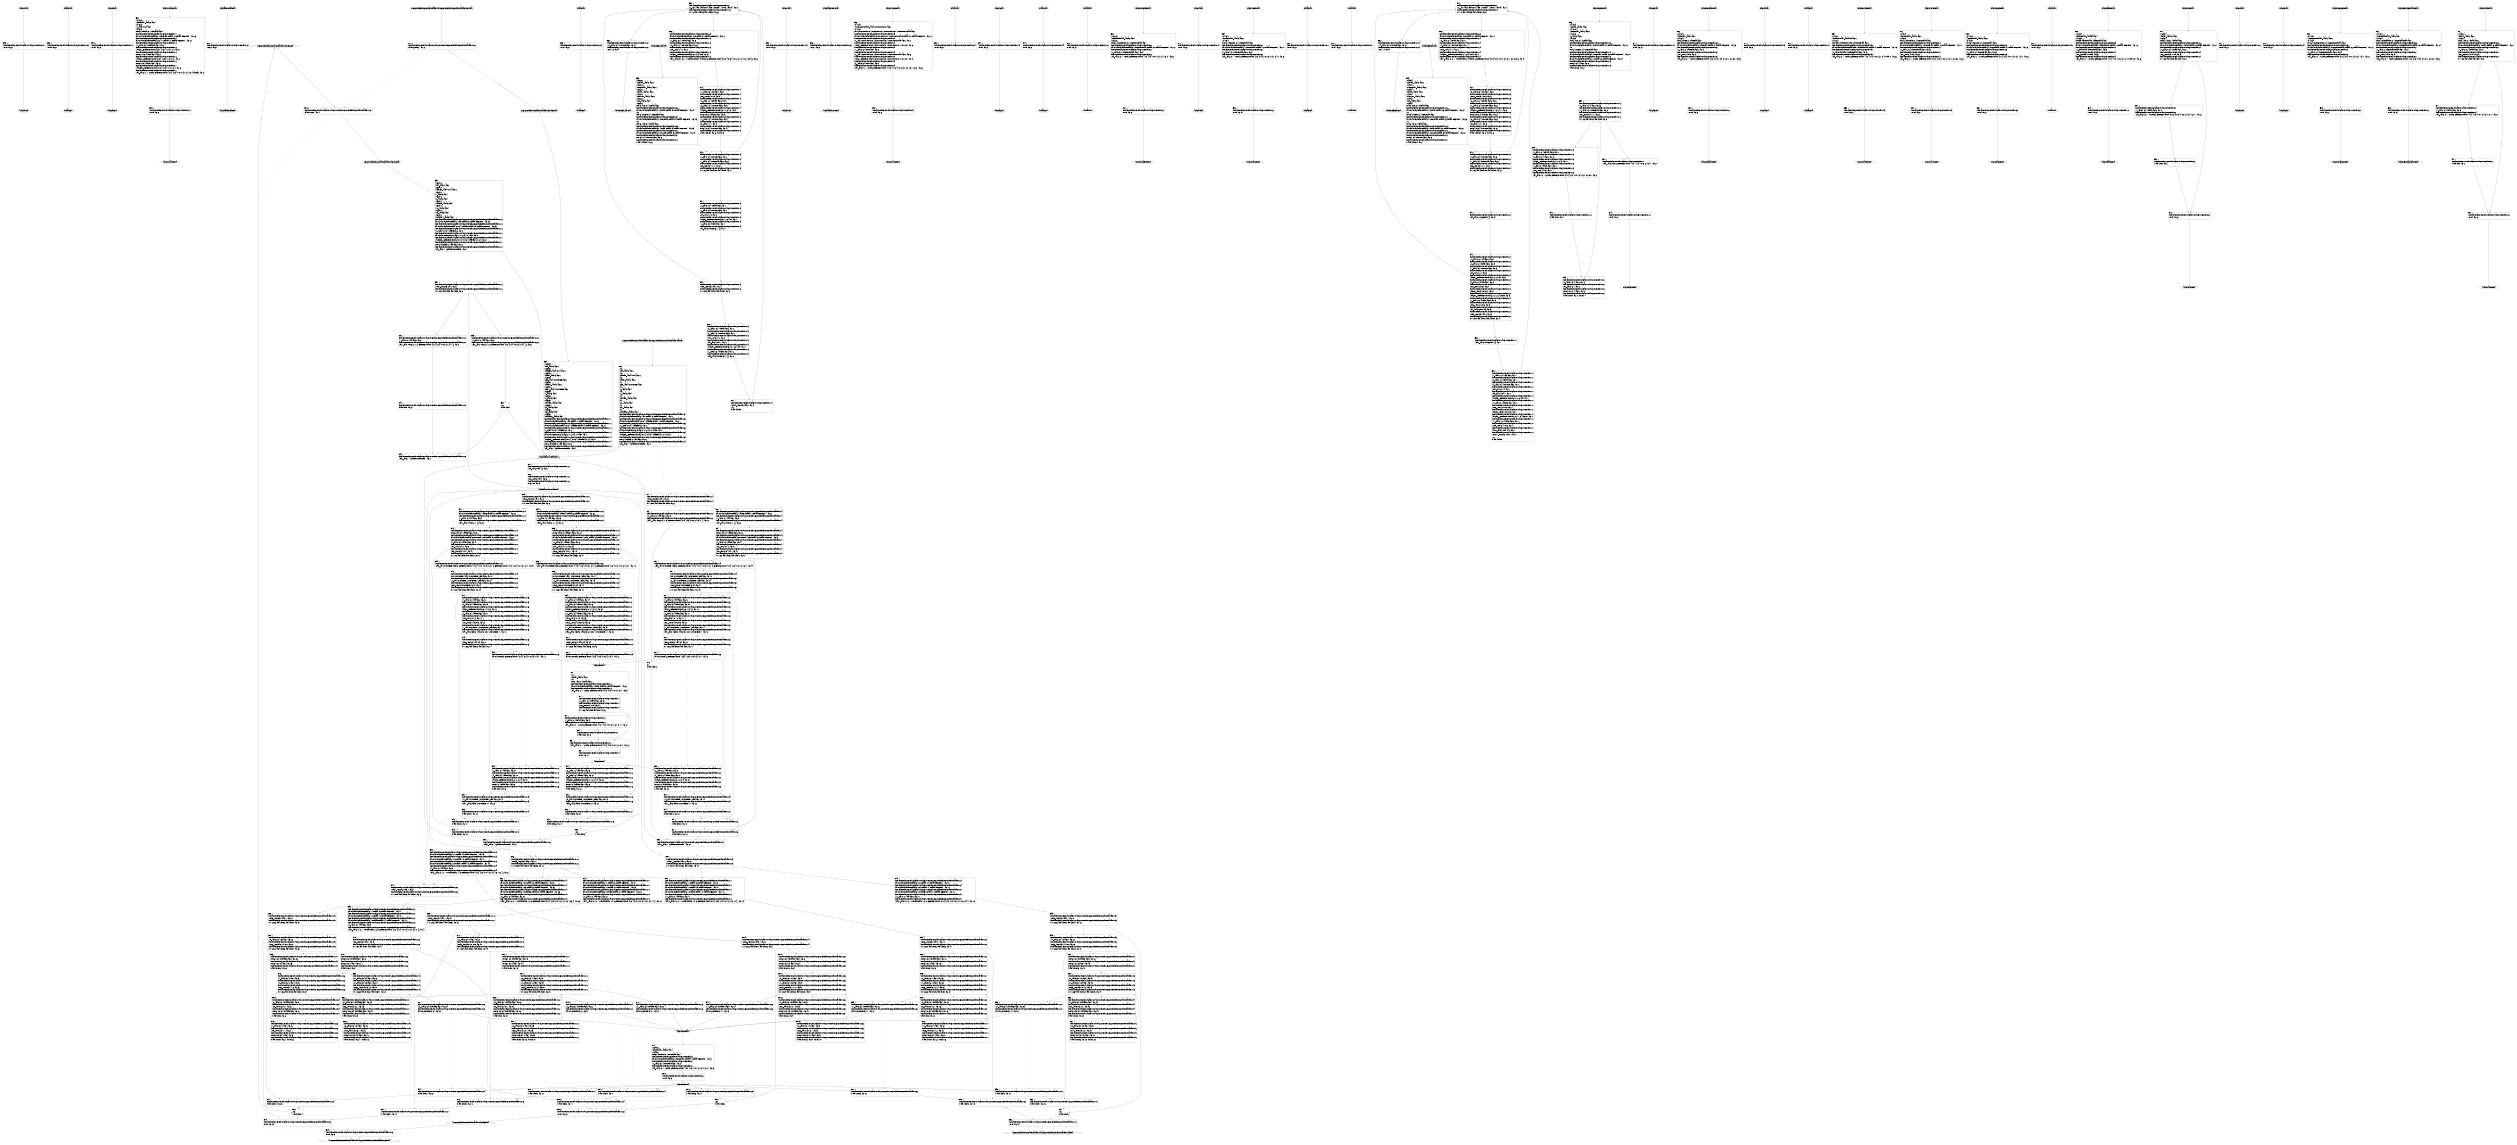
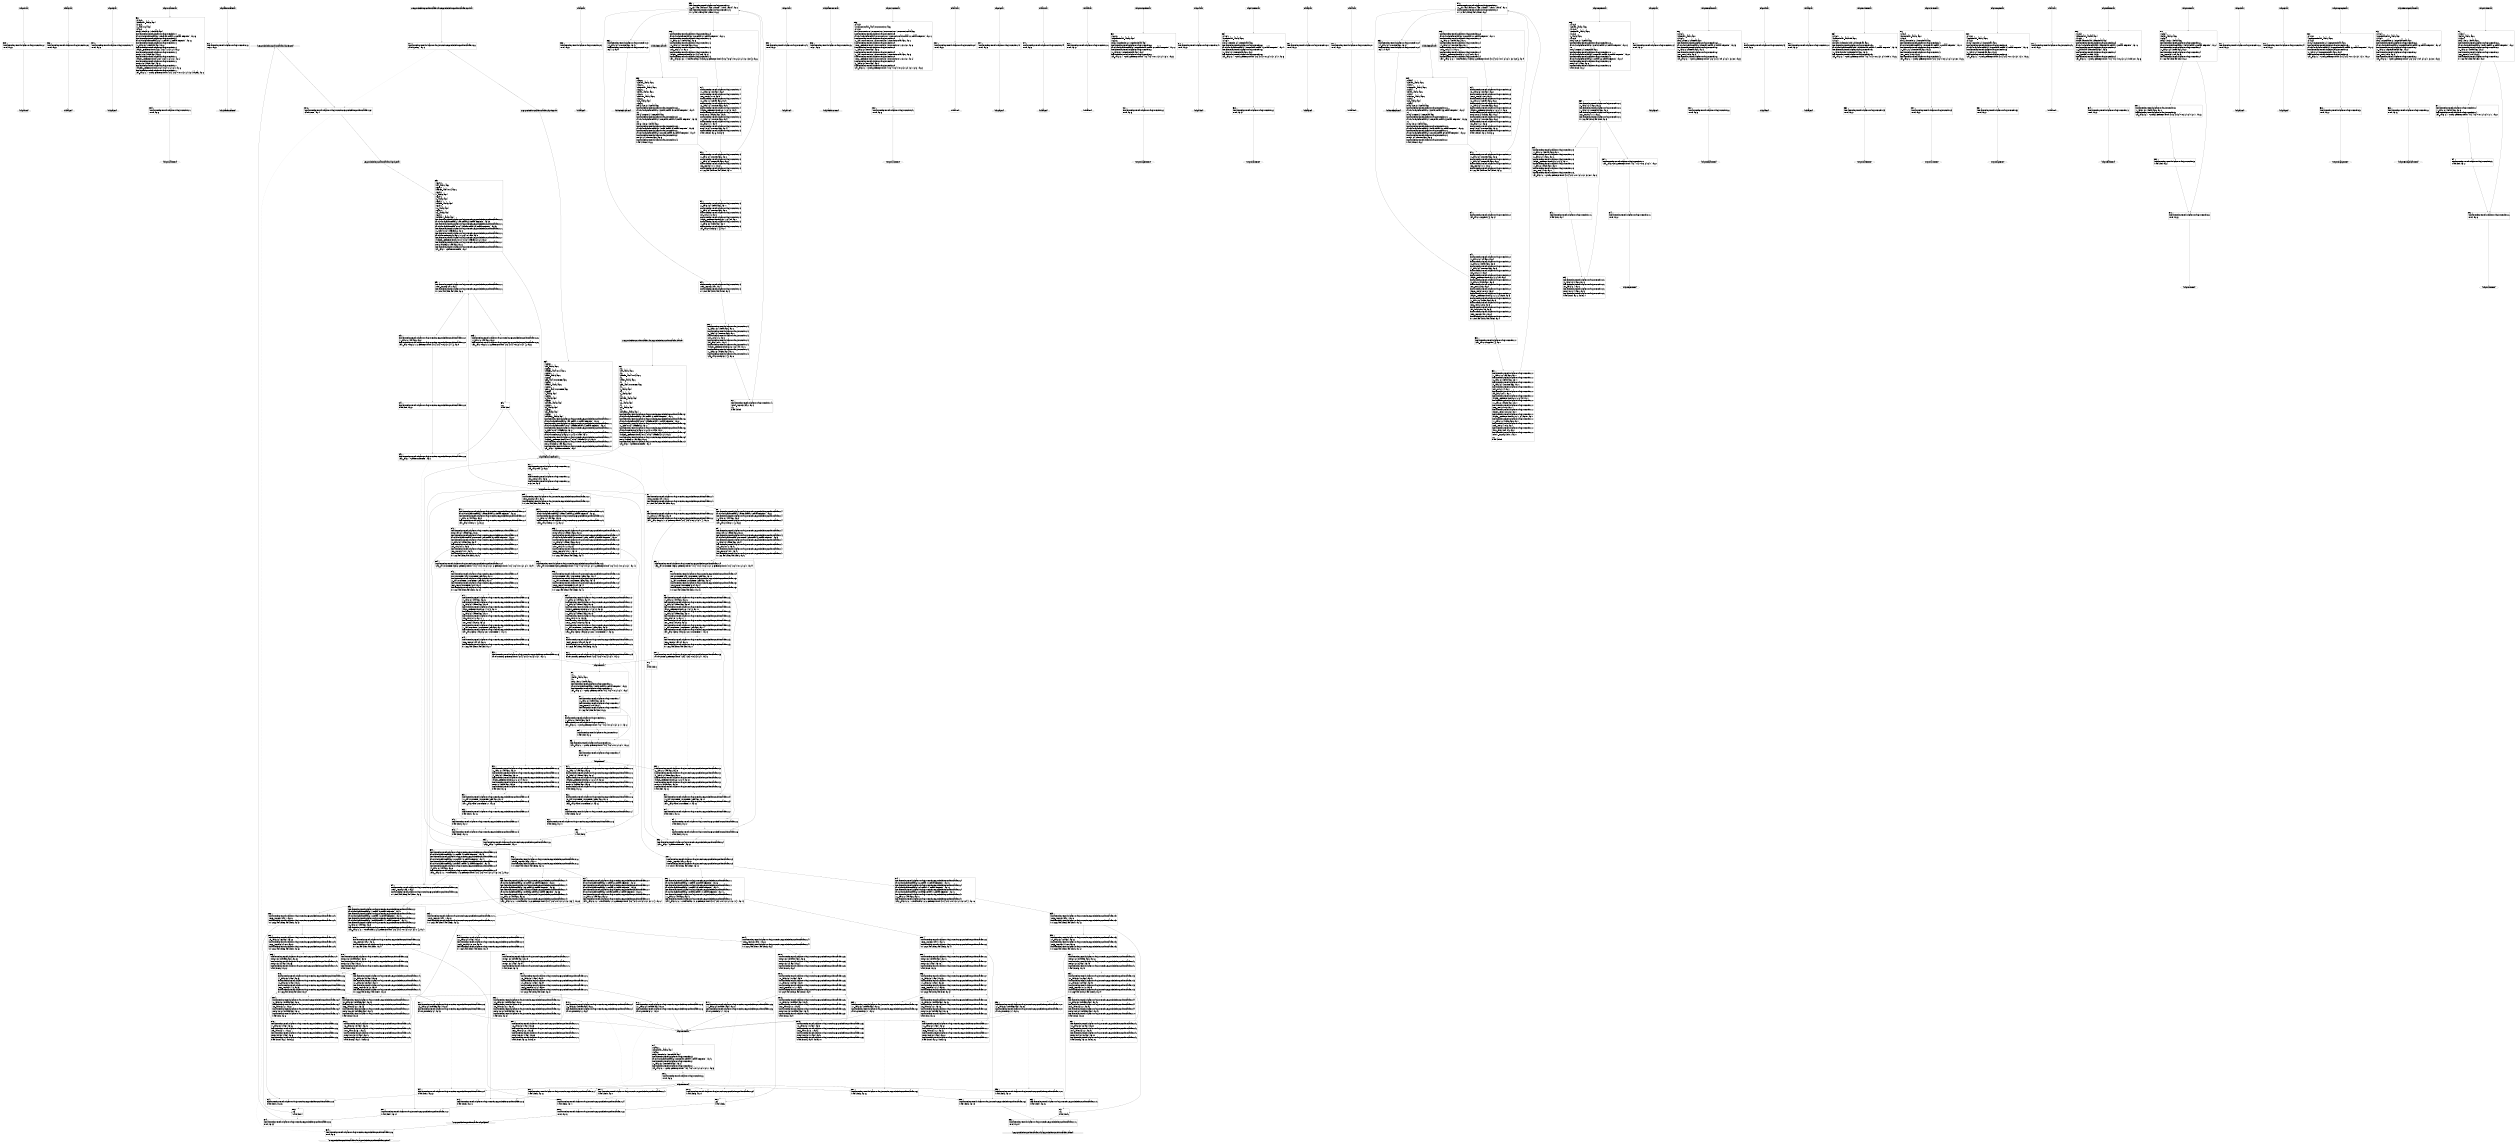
node "{io_ll_bad7_end}": added
